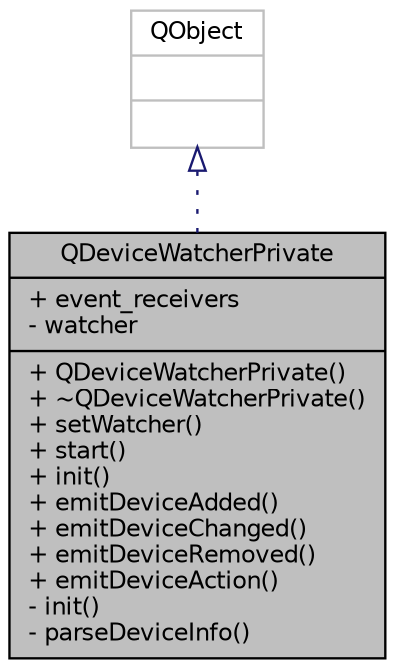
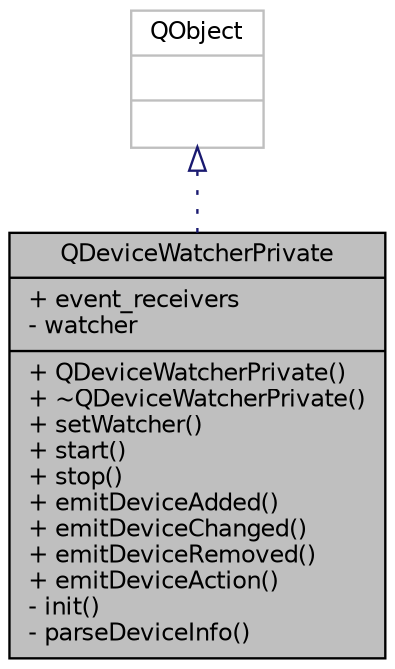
node "QDeviceWatcherPrivate": text "+ init()" -> "+ stop()"
